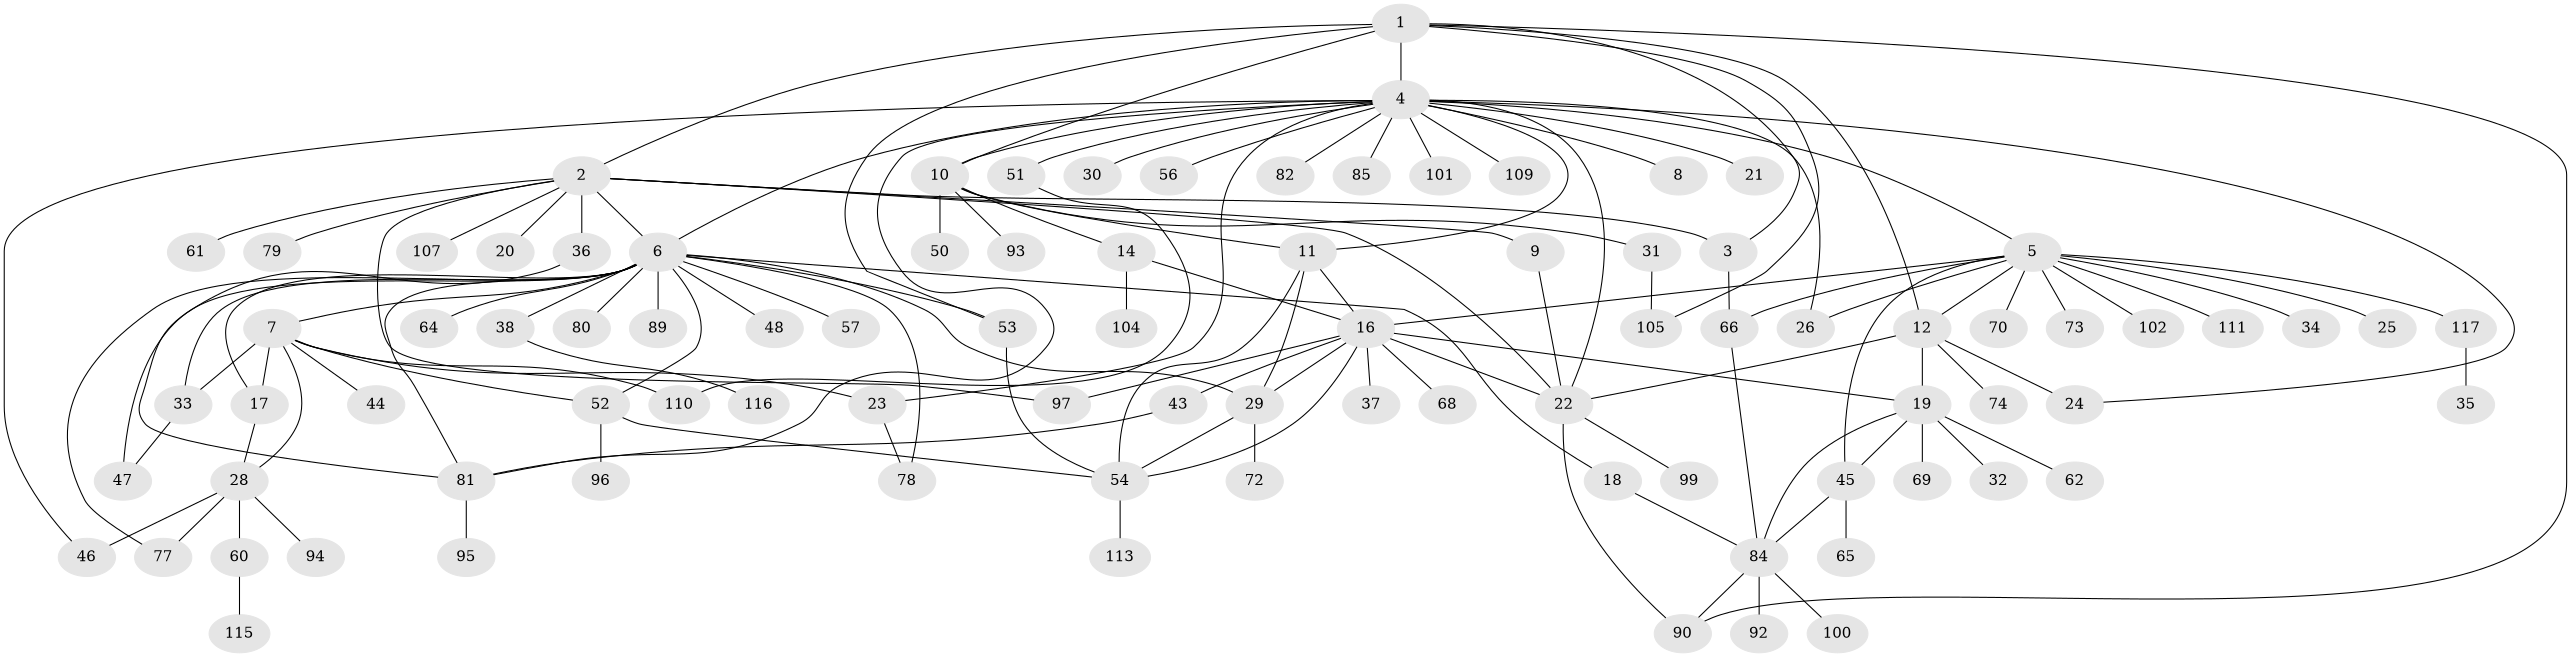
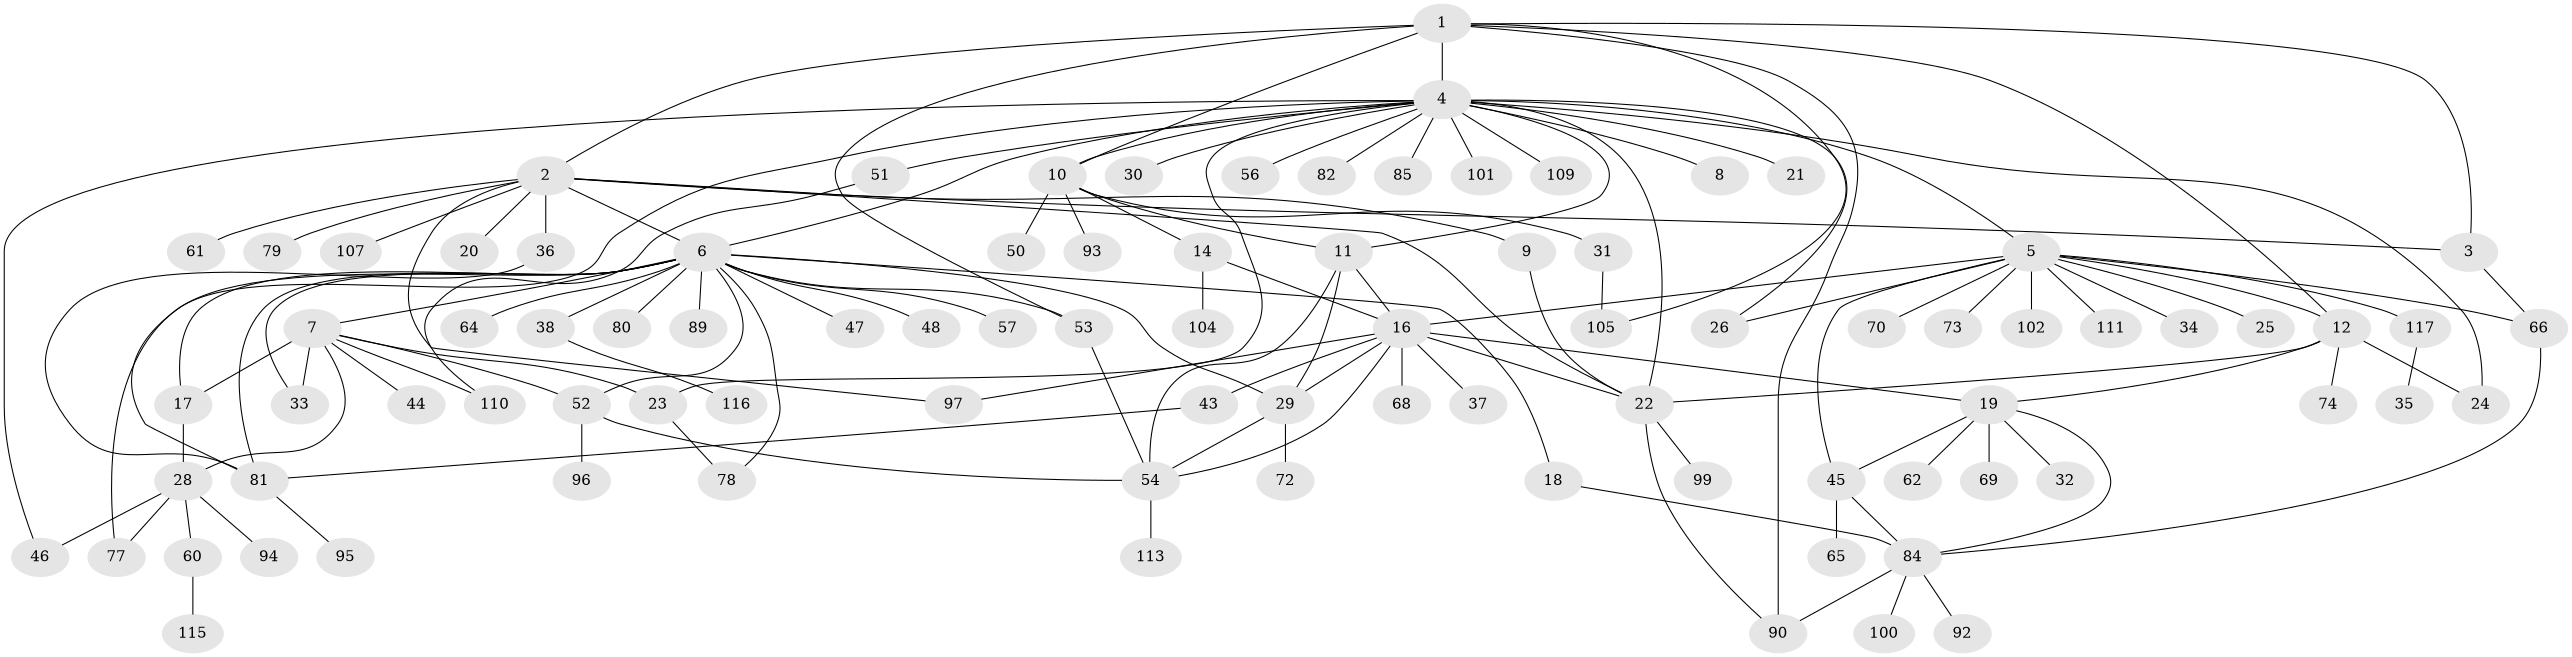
edge "33" -- "47": removed
